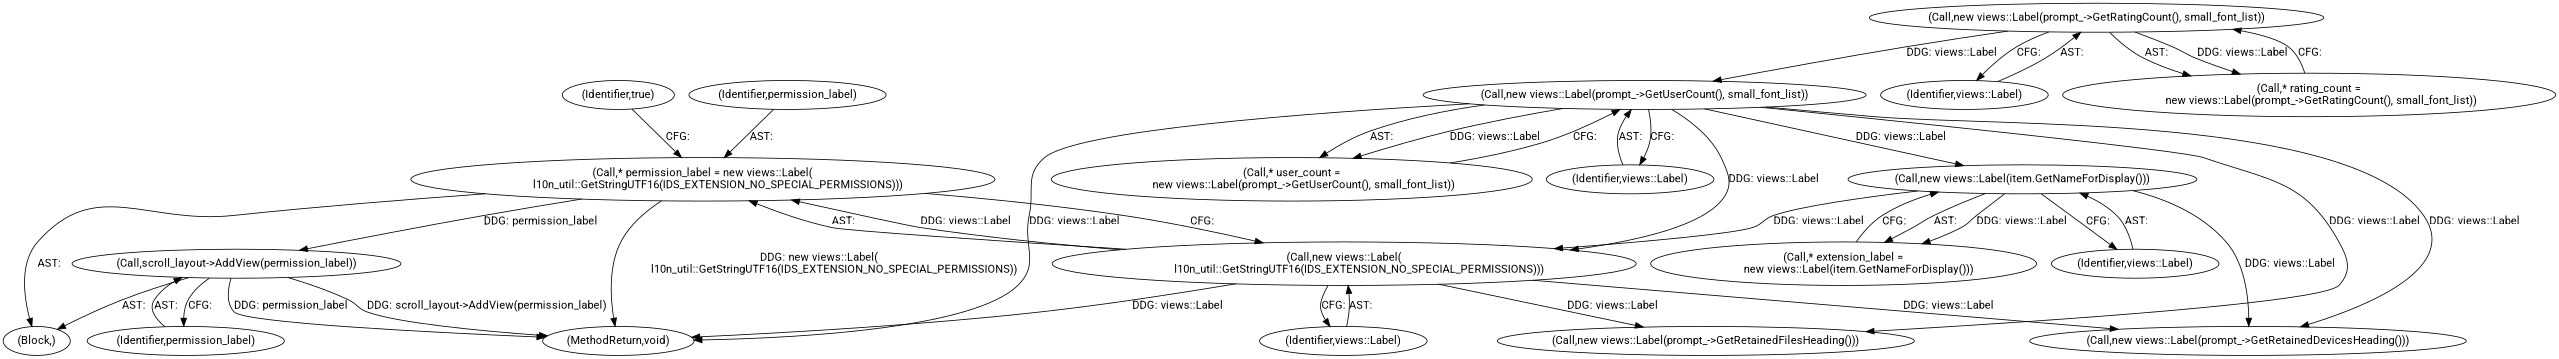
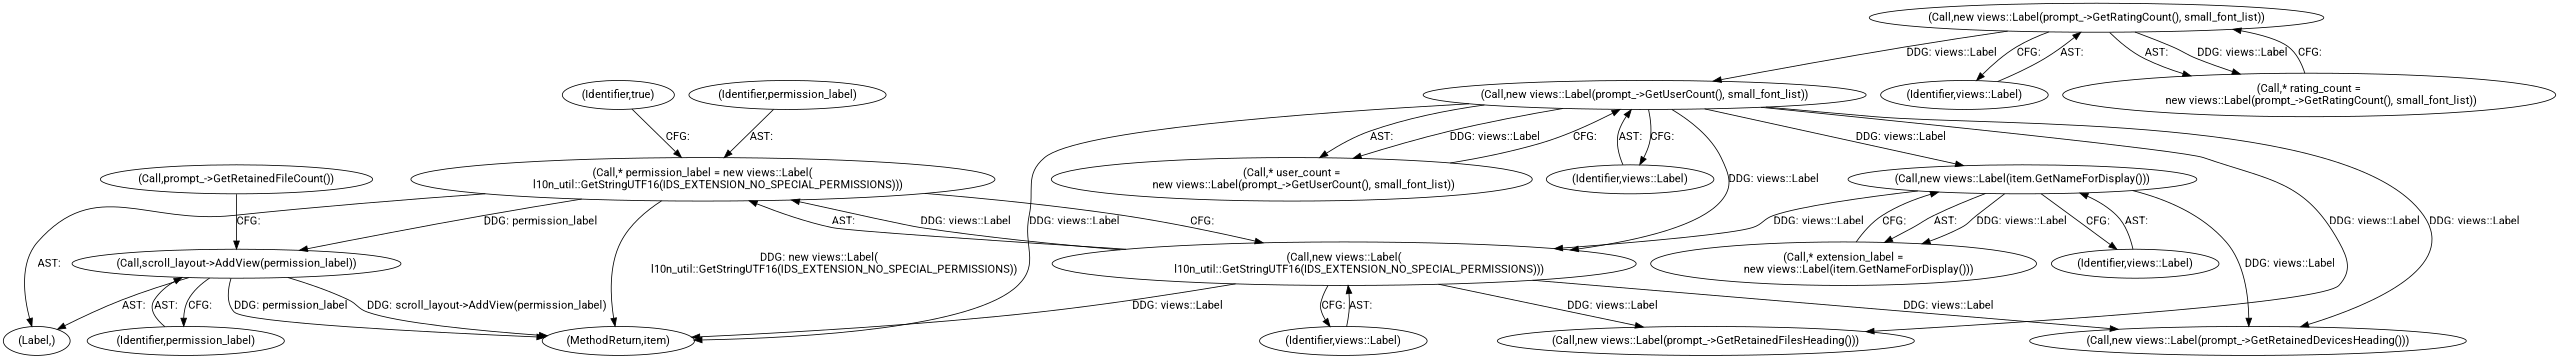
node "(Call,prompt_->GetRetainedFileCount())": added
node "(Block,)": label "(Block,)" -> "(Label,)"
node "(MethodReturn,void)": label "(MethodReturn,void)" -> "(MethodReturn,item)"
